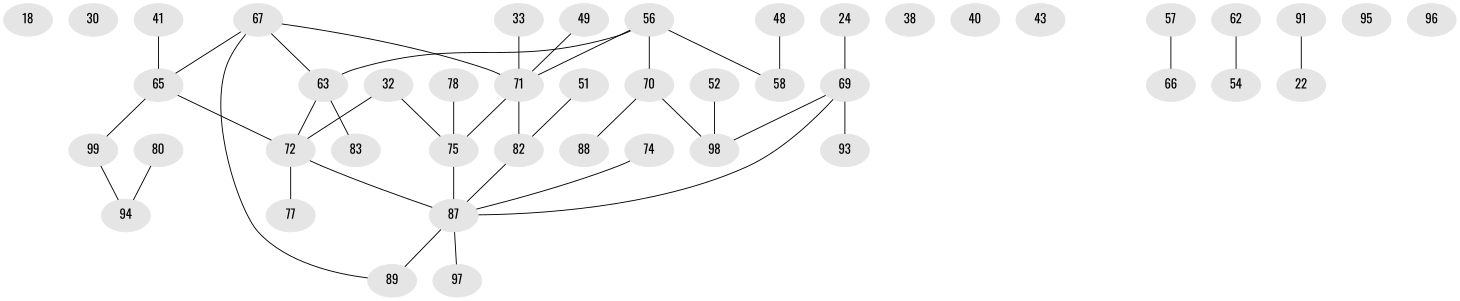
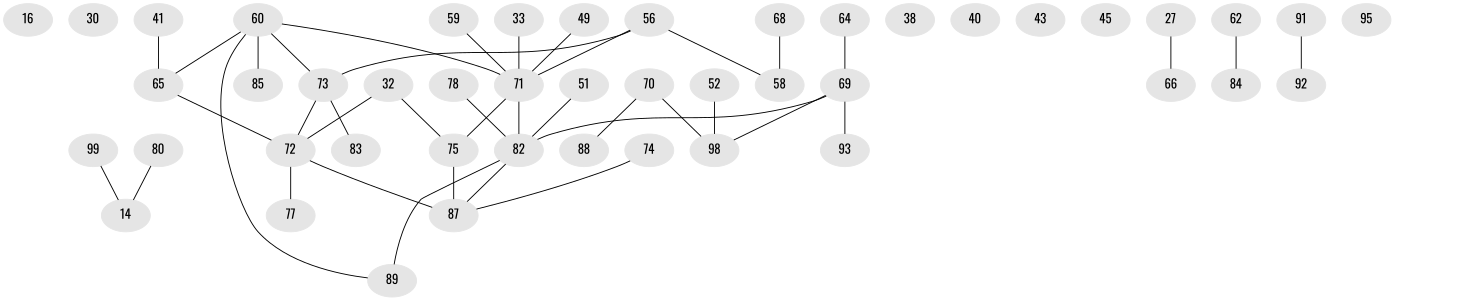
node "18": label "18" -> "16"
node "67": label "67" -> "60"
node "59": added
node "48": label "48" -> "68"
node "24": label "24" -> "64"
node "45": added
node "57": label "57" -> "27"
node "96": removed
edge "56" -- "70": removed
node "85": added
node "63": label "63" -> "73"
node "54": label "54" -> "84"
node "22": label "22" -> "92"
edge "65" -- "99": removed
edge "78" -- "75": now "78" -- "82"
edge "69" -- "87": now "69" -- "82"
node "94": label "94" -> "14"
edge "87" -- "89": now "82" -- "89"
node "97": removed
